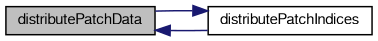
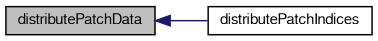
edge "distributePatchData" -> "distributePatchIndices": removed
